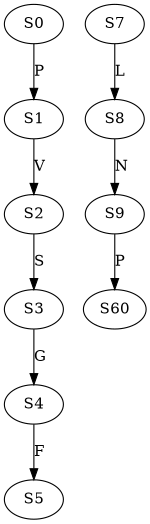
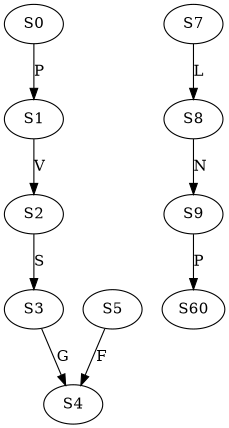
edge "S4" -> "S5": reversed
